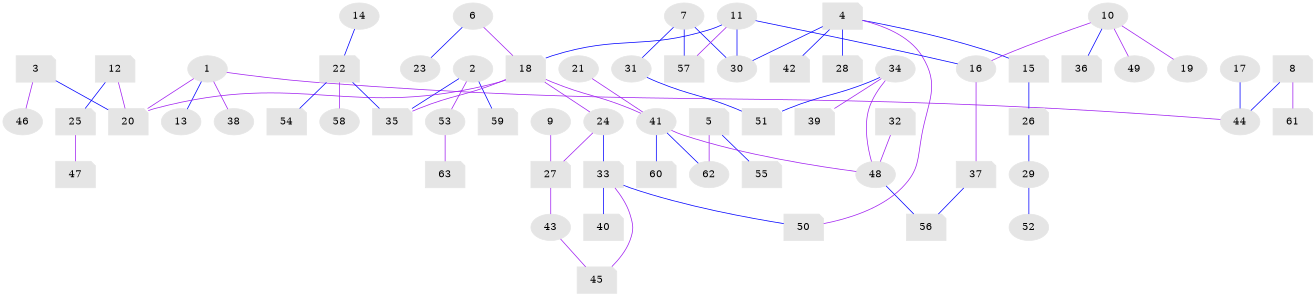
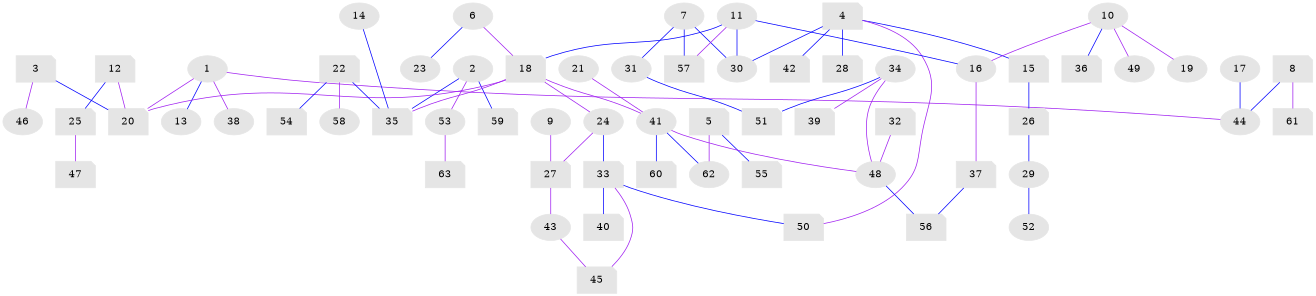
edge "14" -- "22": now "14" -- "35"
